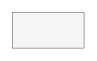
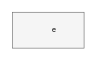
node "e": added
